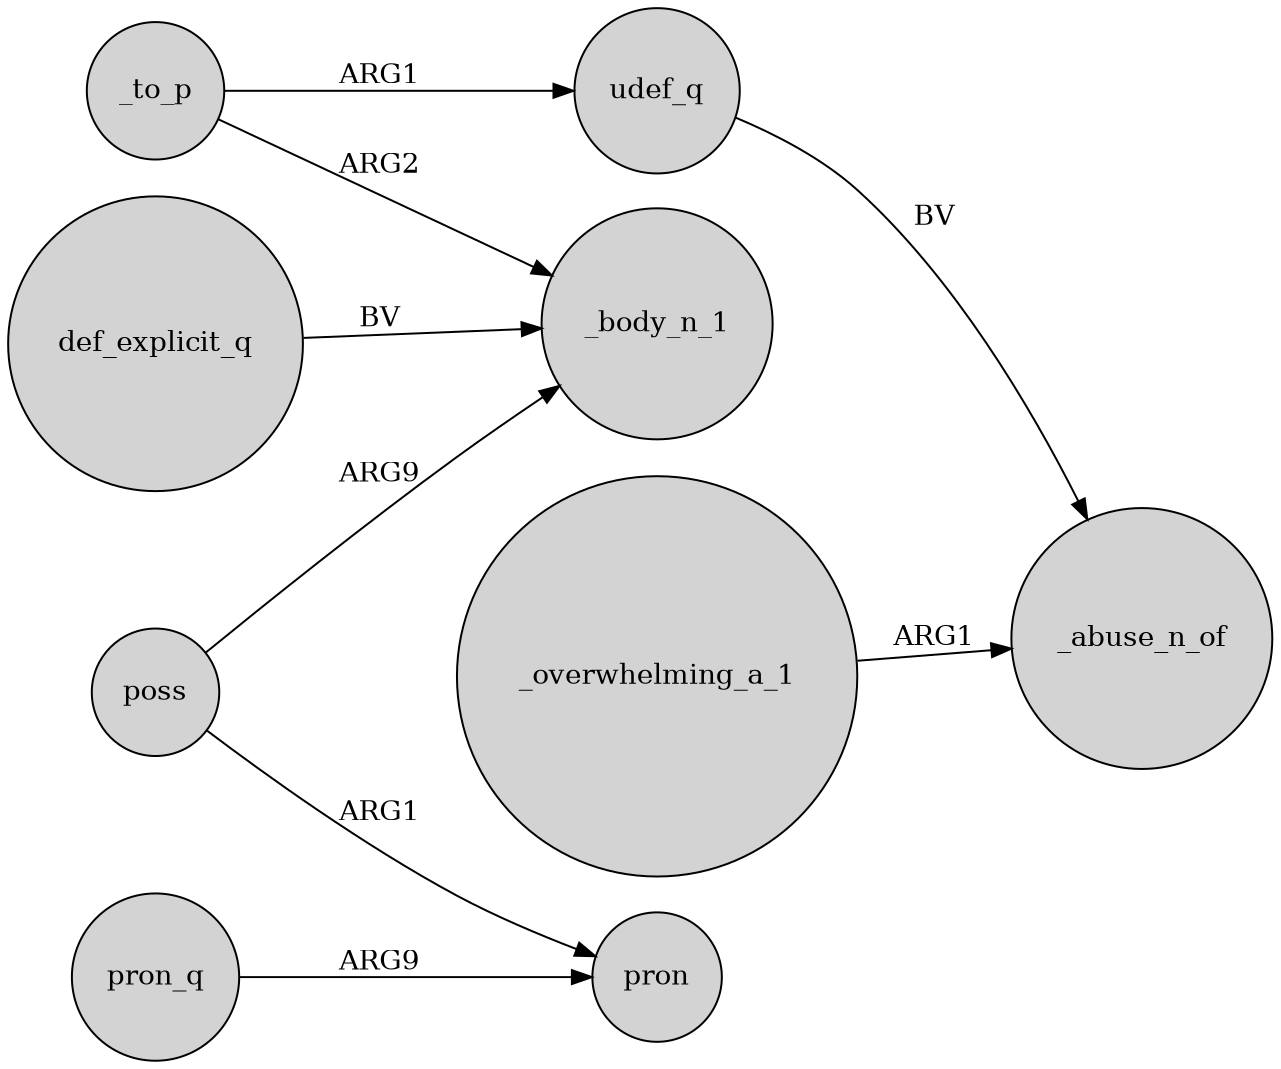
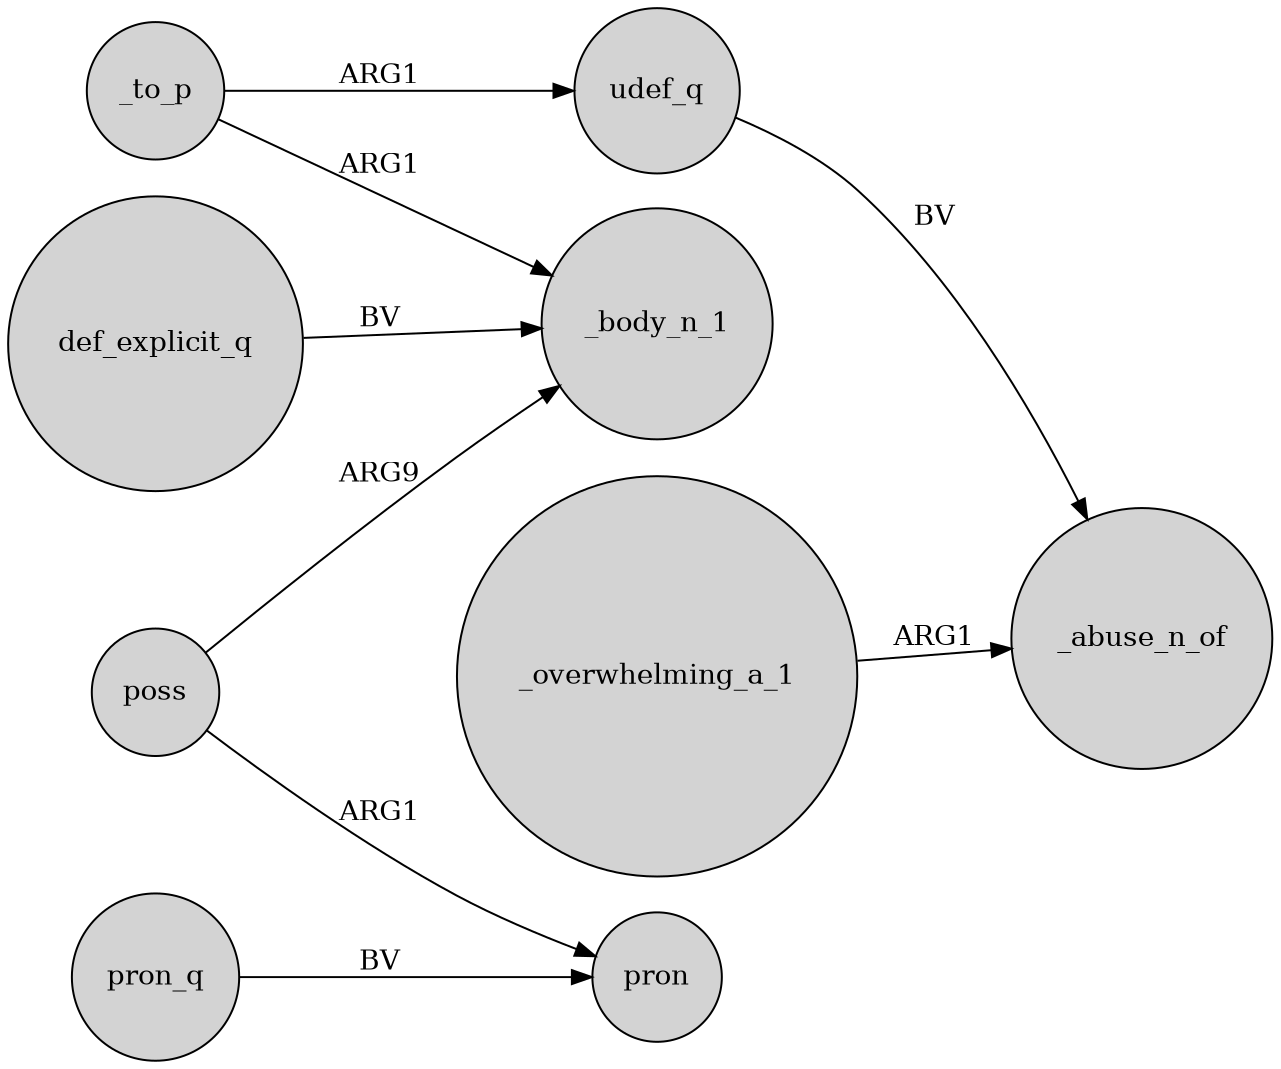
edge "_to_p" -> "_body_n_1": label "ARG2" -> "ARG1"
edge "pron_q" -> "pron": label "ARG9" -> "BV"
